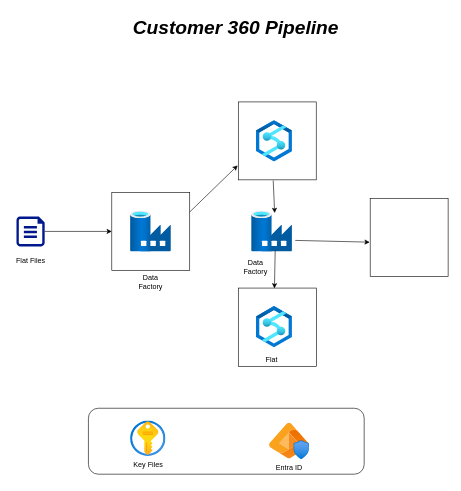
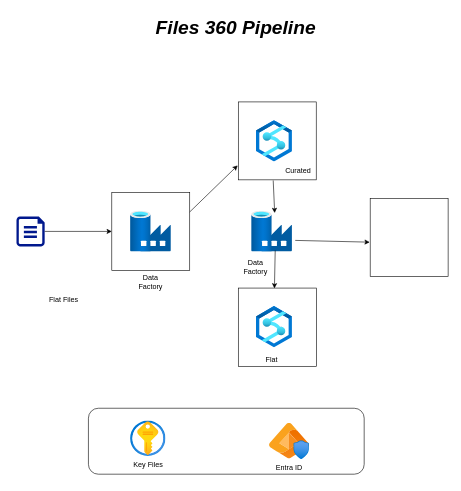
node "Customer 360 Pipeline": label "Customer 360 Pipeline" -> "Files 360 Pipeline"
node "Curated": added
node "Flat Files": moved (31, 261) -> (64, 300)
